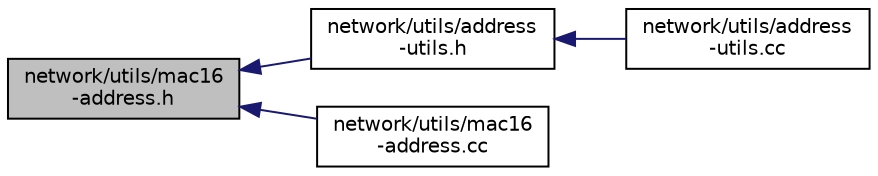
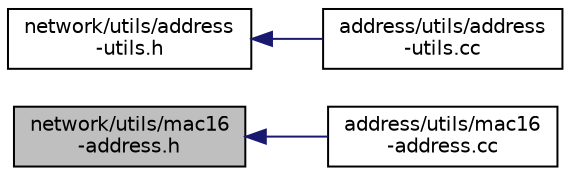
node "network/utils/address -utils.cc": label "network/utils/address -utils.cc" -> "address/utils/address -utils.cc"
edge "network/utils/address -utils.h" -> "network/utils/mac16 -address.h": removed
node "network/utils/mac16 -address.cc": label "network/utils/mac16 -address.cc" -> "address/utils/mac16 -address.cc"
